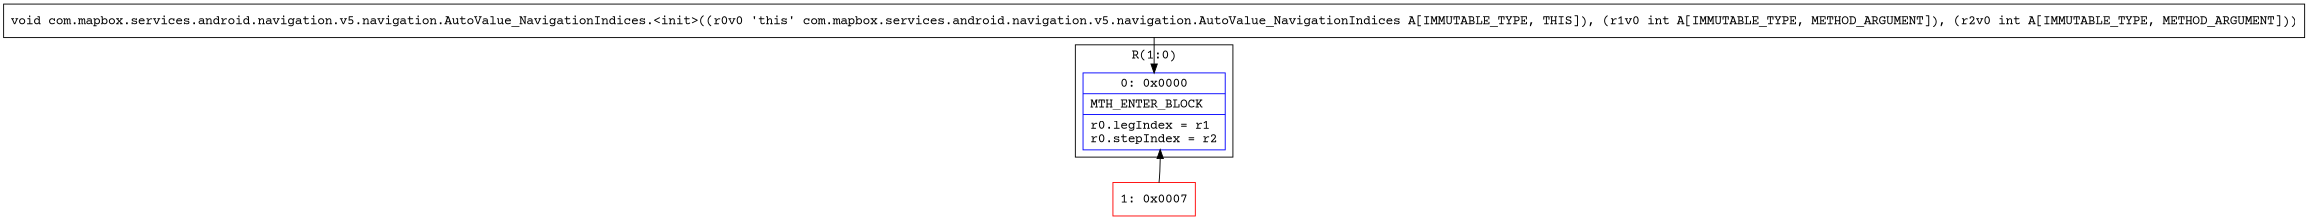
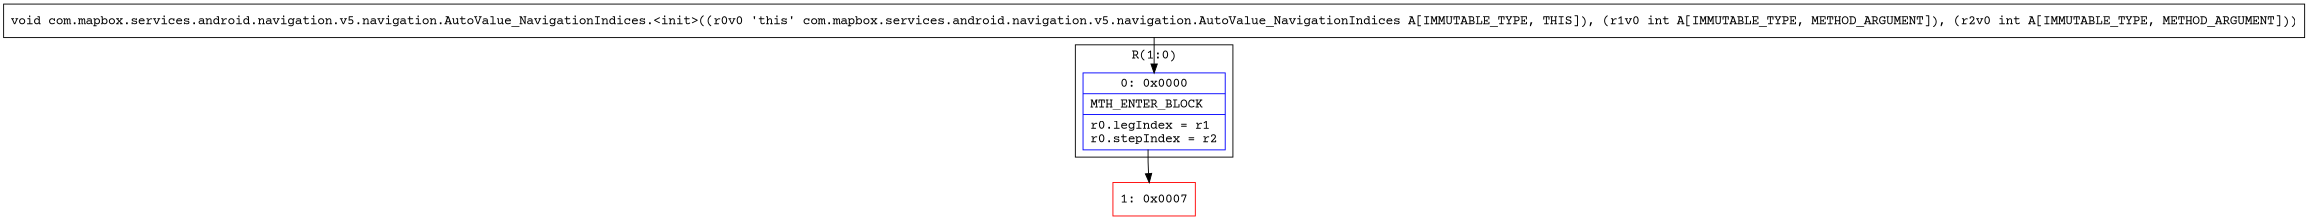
edge "1: 0x0007" -> "0: 0x0000": reversed
